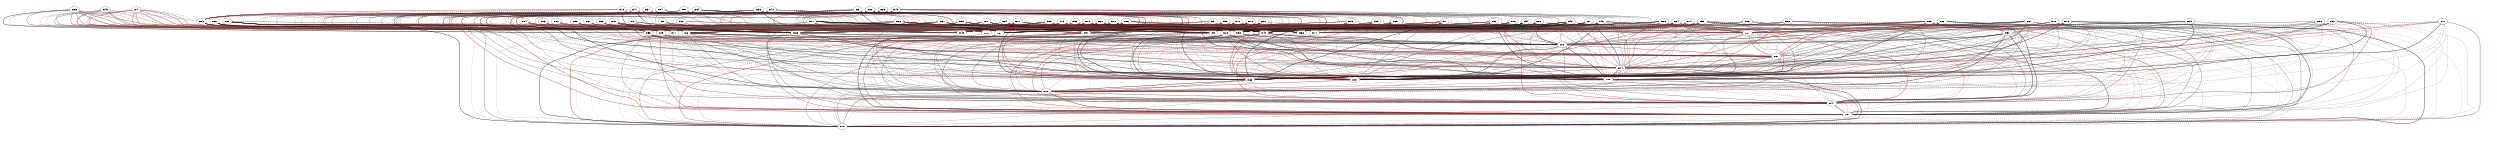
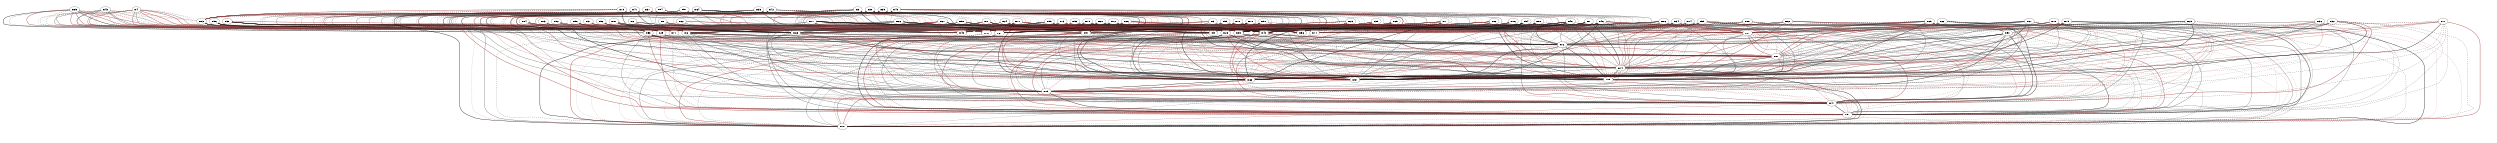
edge "N66" -- "N19": now "N63" -- "N19"
